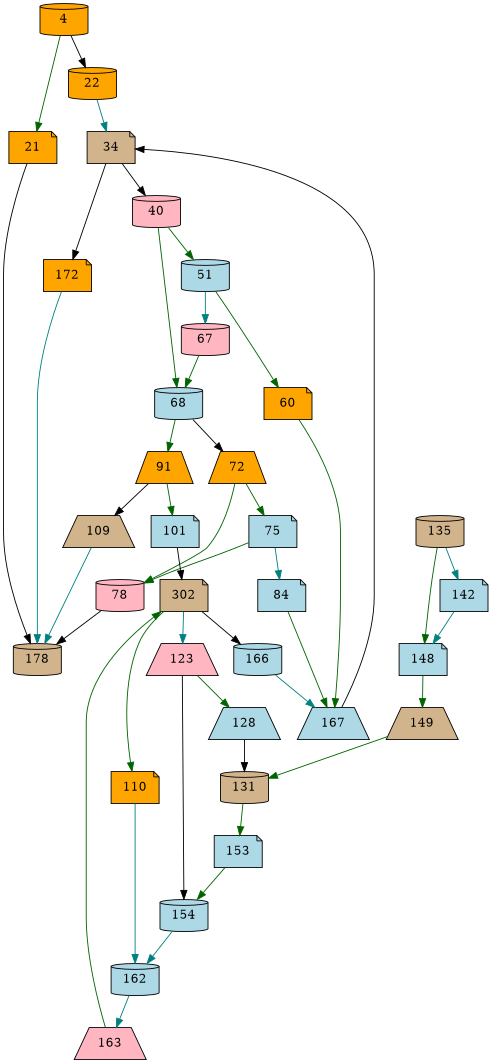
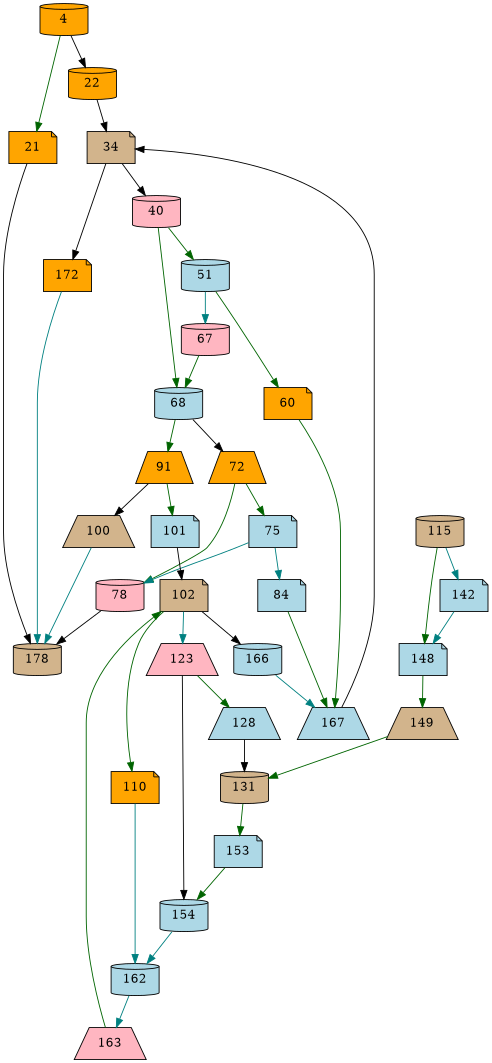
edge "22" -> "34": color teal -> black
node "109": label "109" -> "100"
node "135": label "135" -> "115"
edge "75" -> "78": color darkgreen -> teal
node "302": label "302" -> "102"
